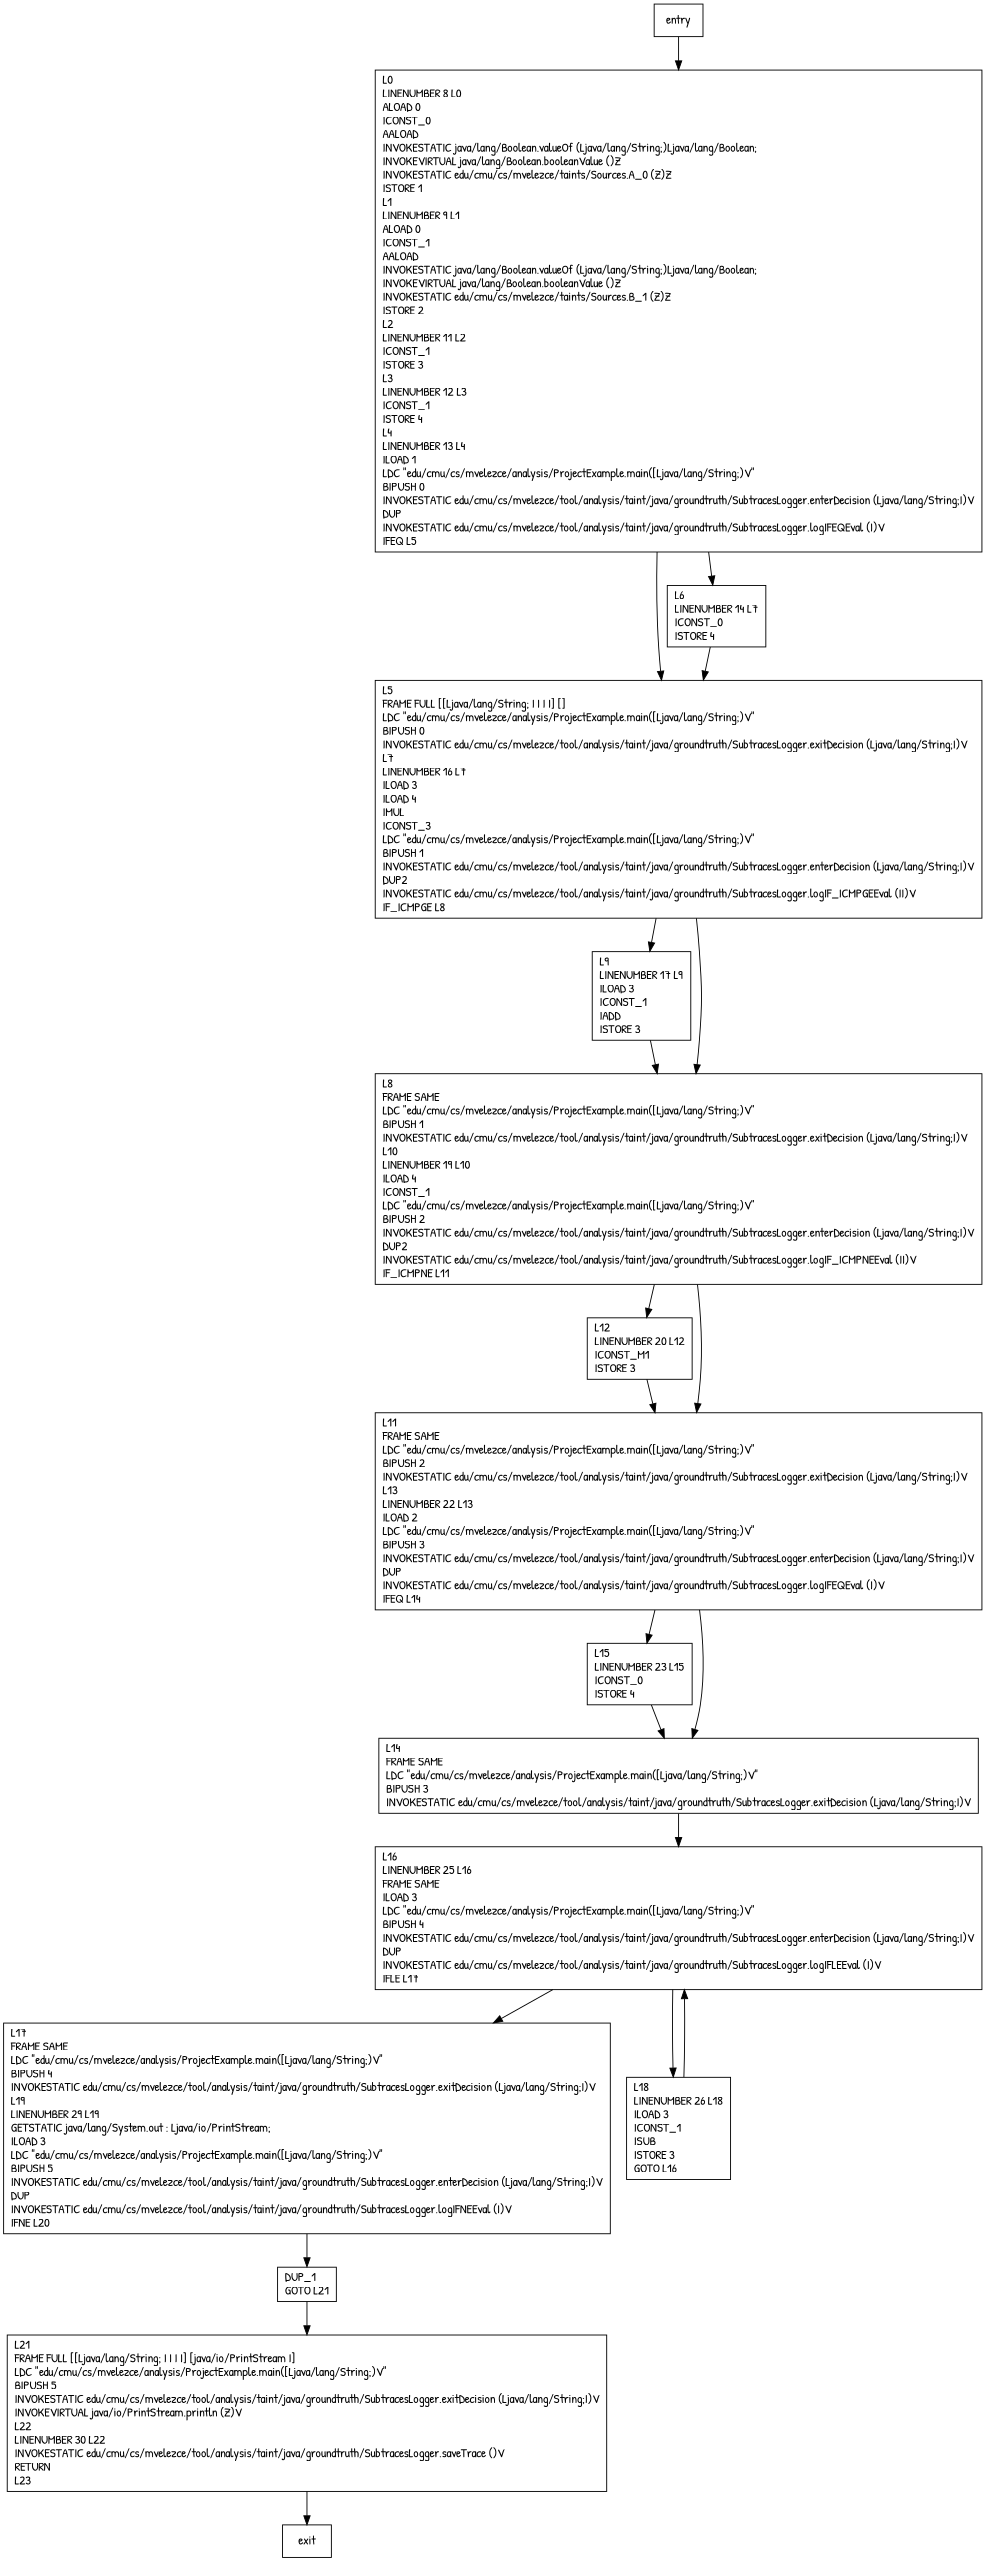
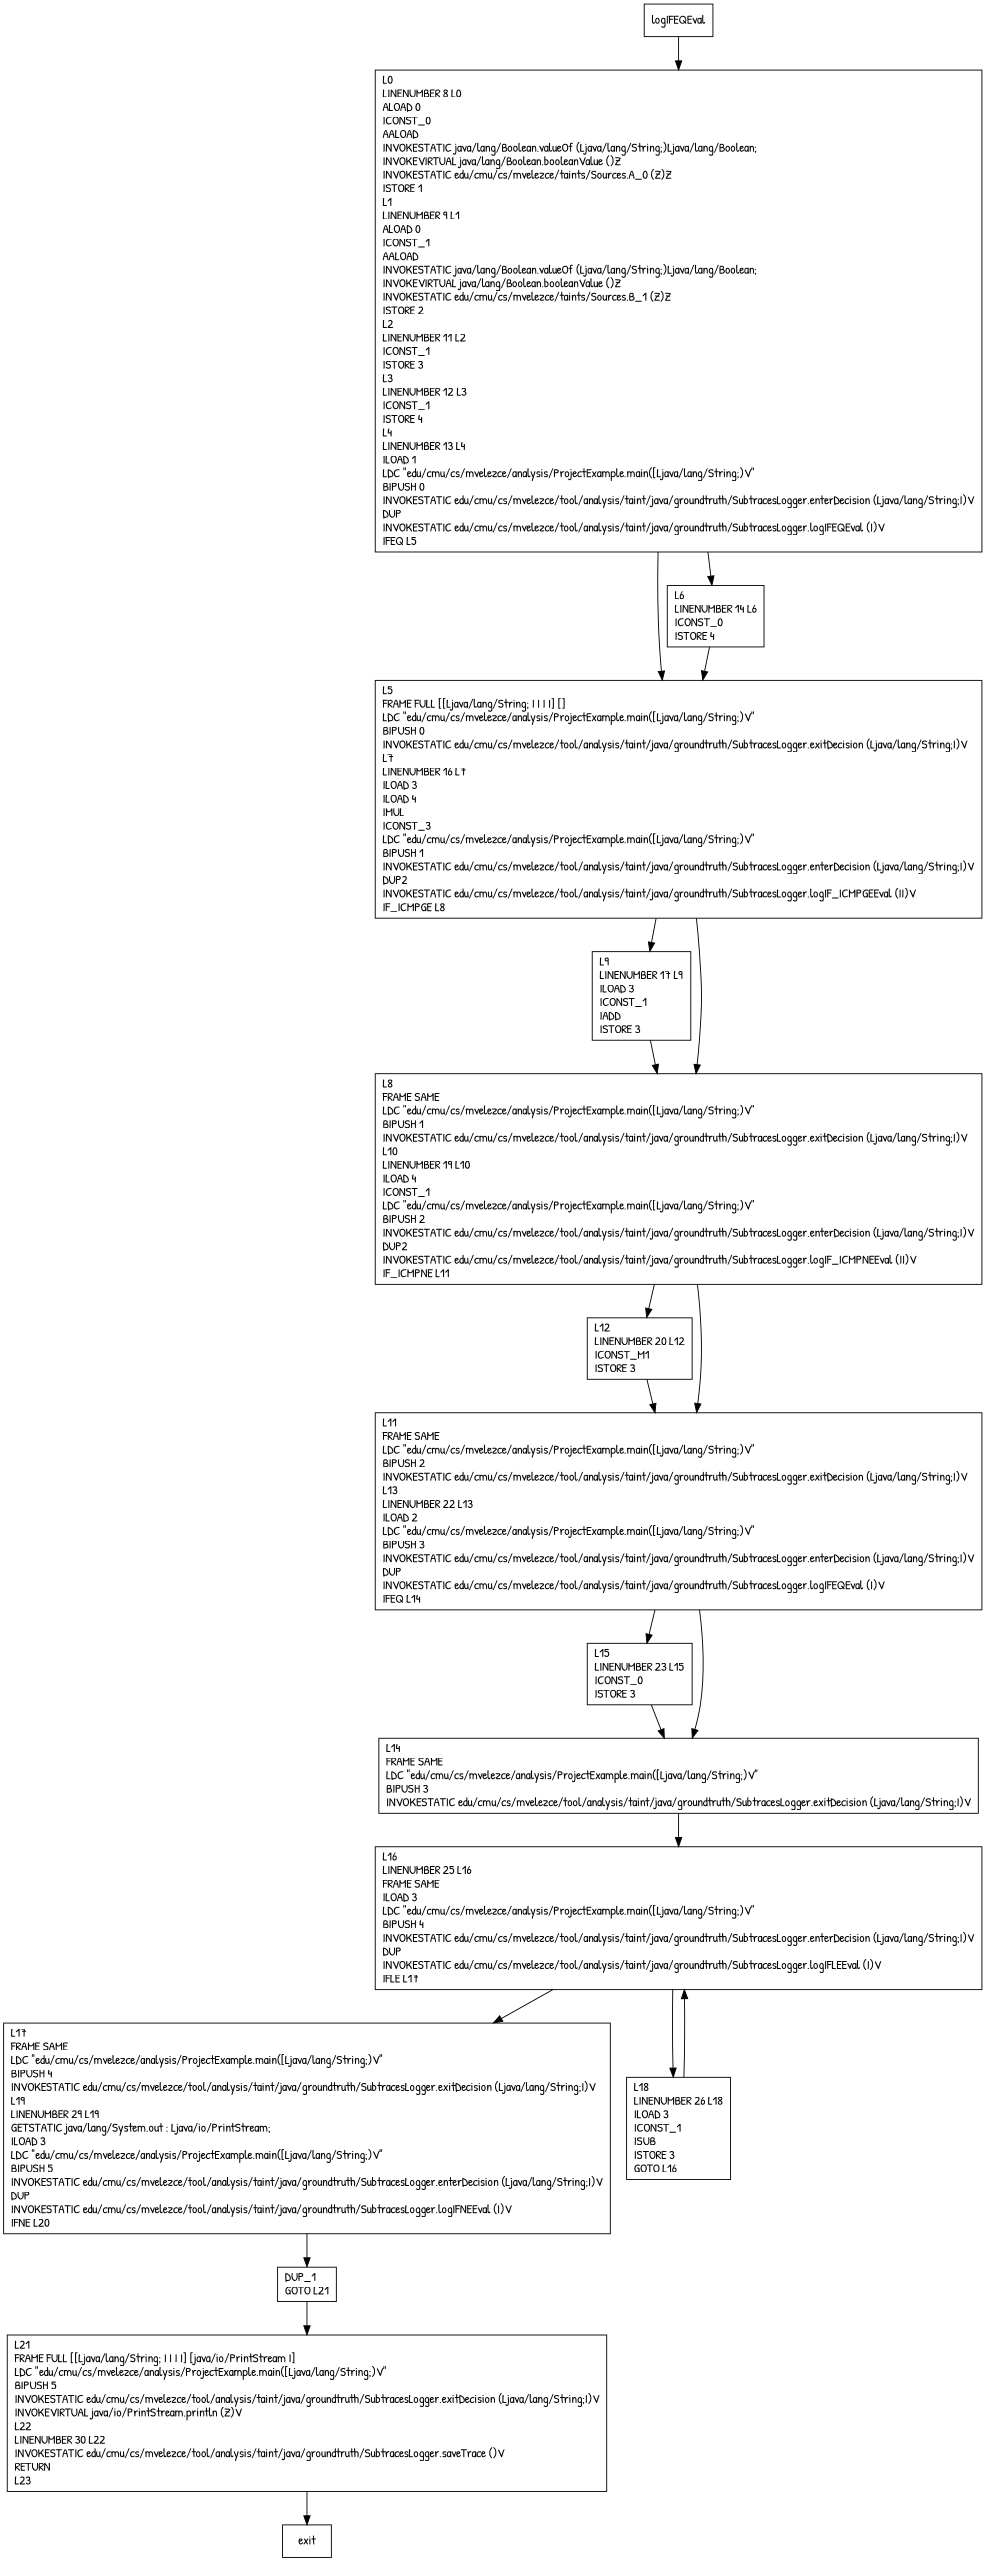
node "entry": label "entry" -> "logIFEQEval"
node "L6 LINENUMBER 14 L7 ICONST_0 ISTORE 4": label "L6 LINENUMBER 14 L7 ICONST_0 ISTORE 4" -> "L6 LINENUMBER 14 L6 ICONST_0 ISTORE 4"
node "L15 LINENUMBER 23 L15 ICONST_0 ISTORE 4": label "L15 LINENUMBER 23 L15 ICONST_0 ISTORE 4" -> "L15 LINENUMBER 23 L15 ICONST_0 ISTORE 3"
